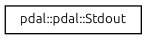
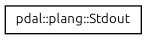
node "pdal::pdal::Stdout": label "pdal::pdal::Stdout" -> "pdal::plang::Stdout"
